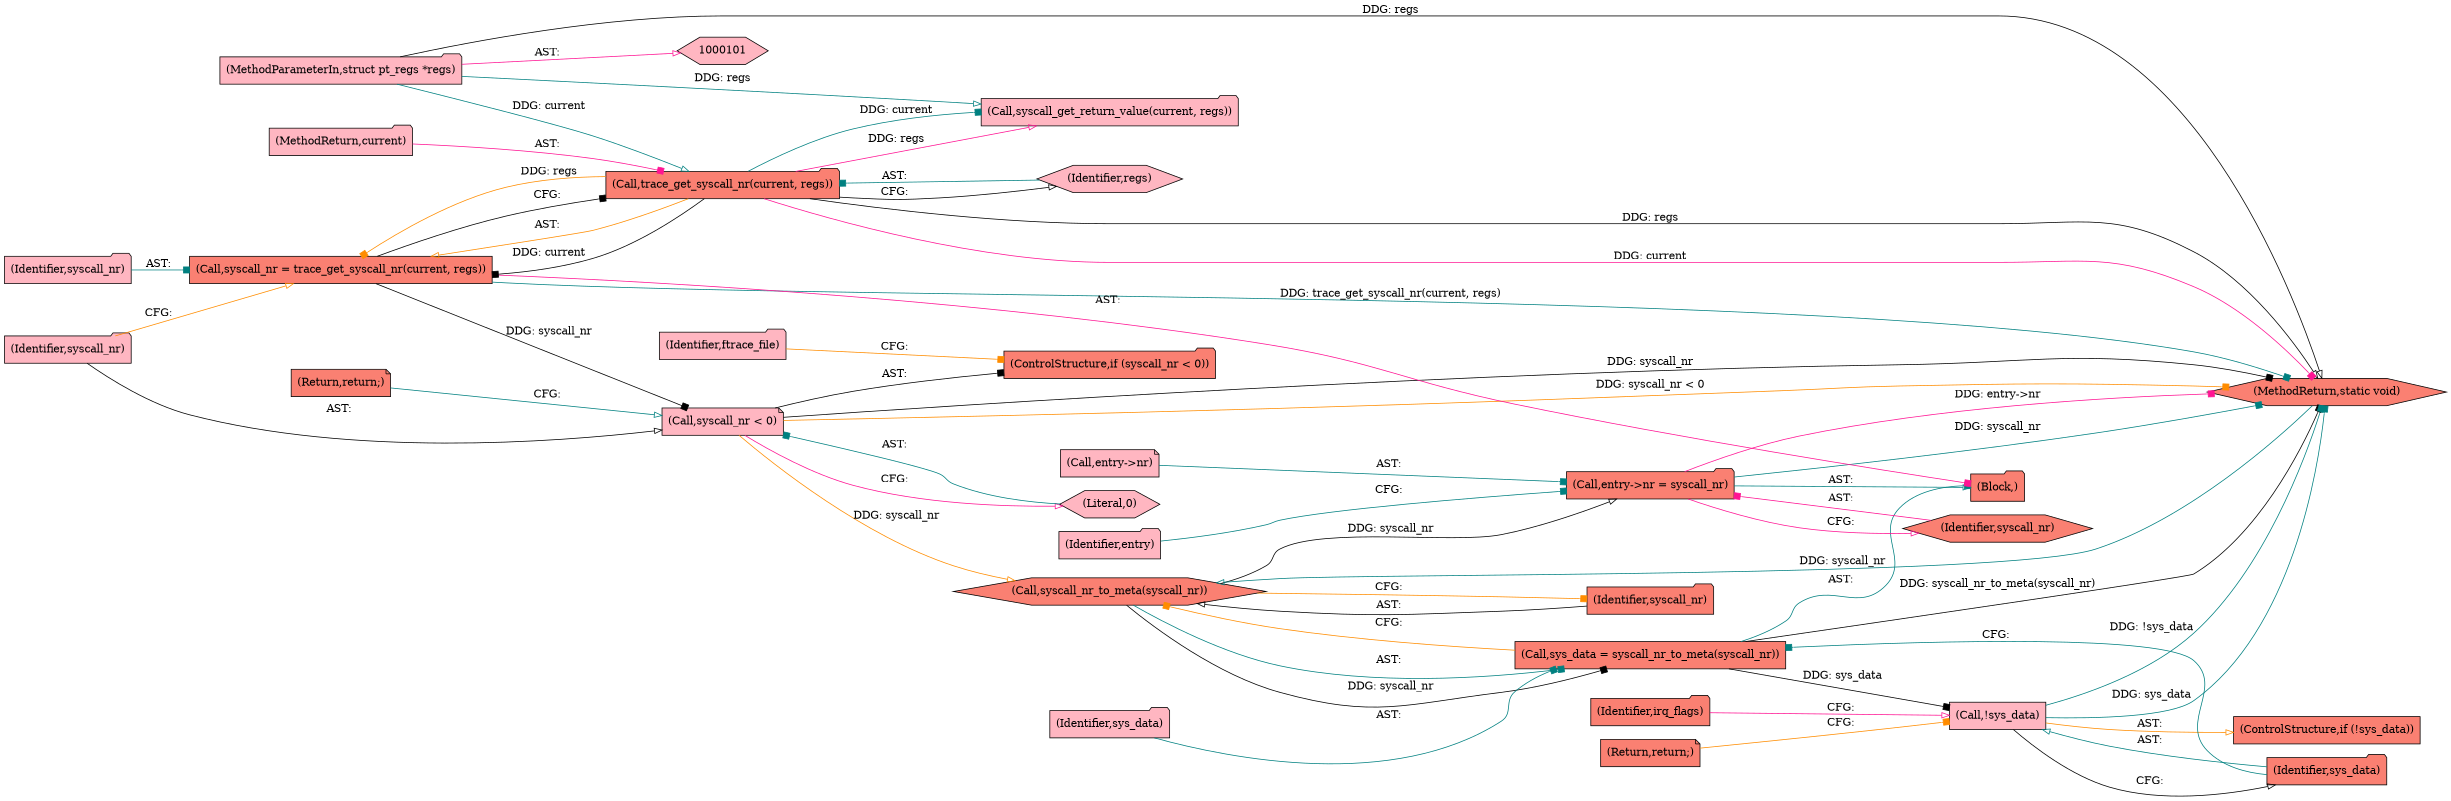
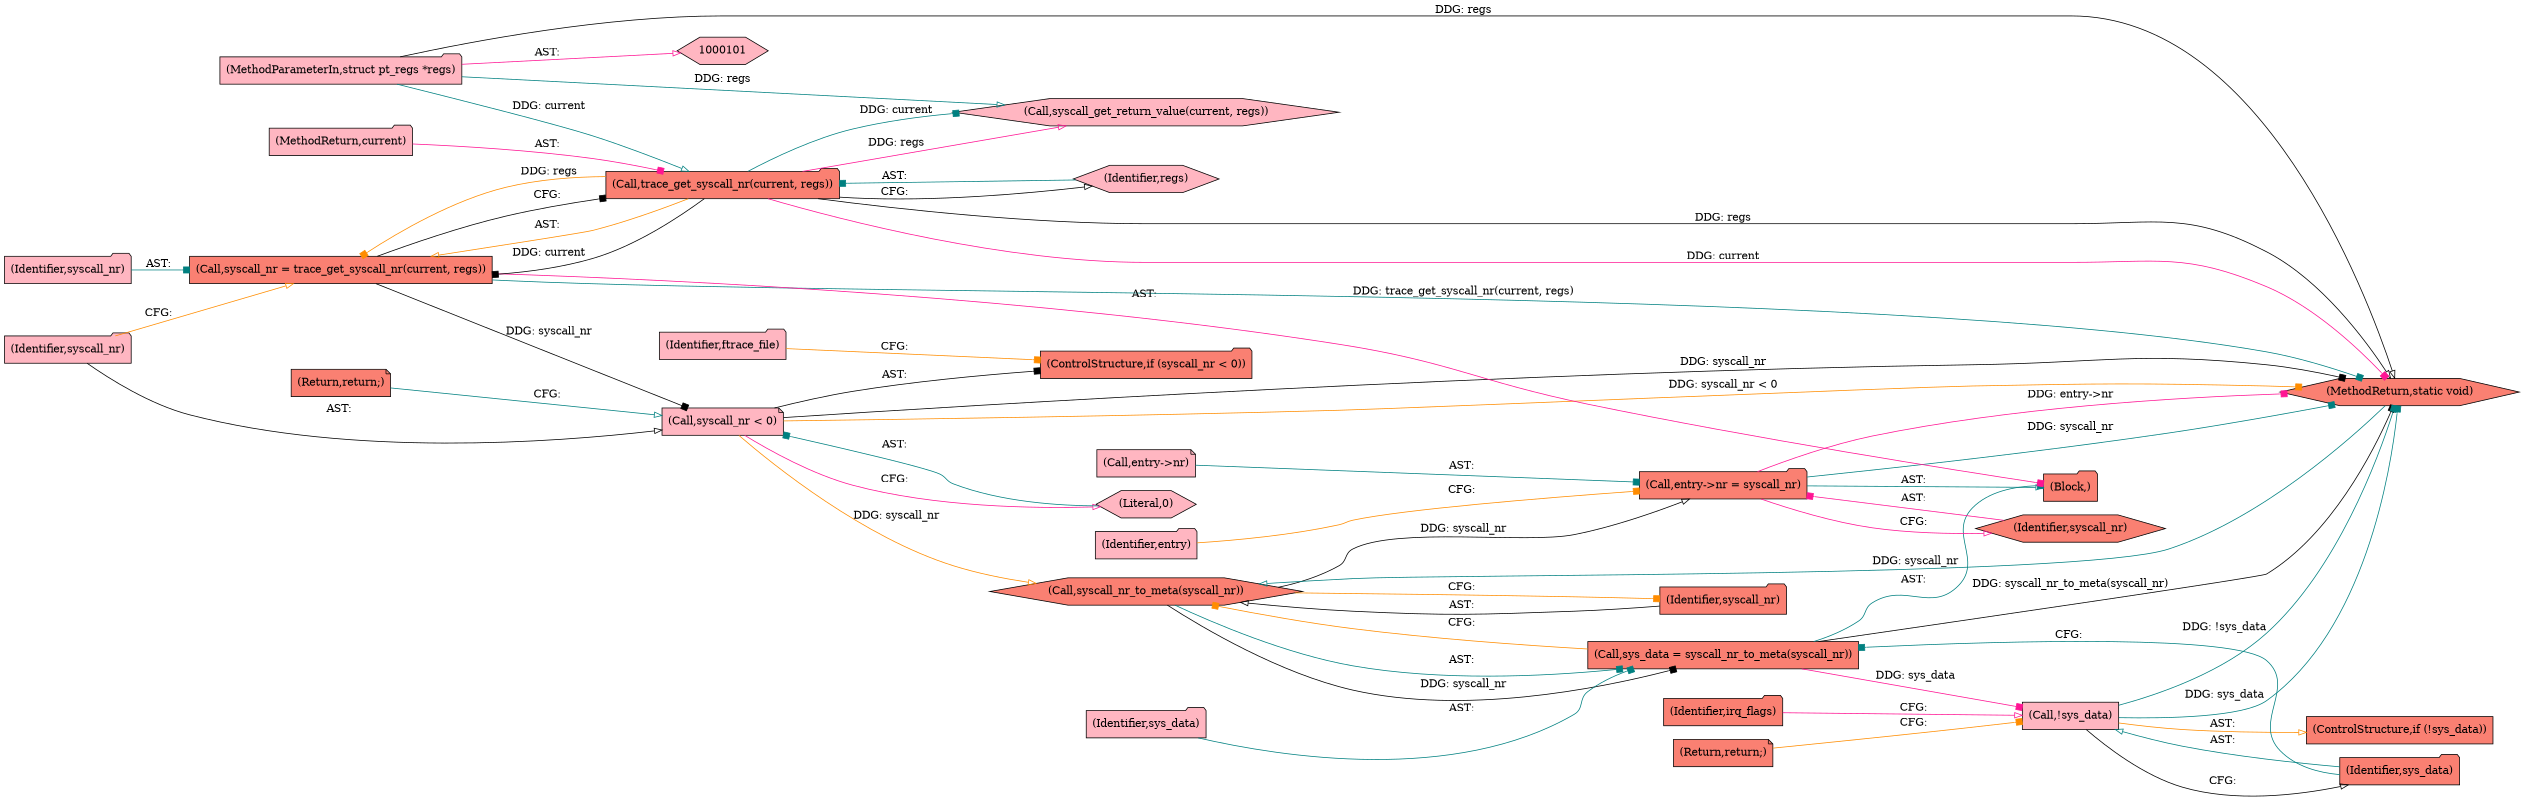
node "(Call,syscall_get_return_value(current, regs))": shape folder -> hexagon
edge "(Identifier,entry)" -> "(Call,entry->nr = syscall_nr)": color teal -> darkorange
edge "(Call,sys_data = syscall_nr_to_meta(syscall_nr))" -> "(Call,!sys_data)": color black -> deeppink
